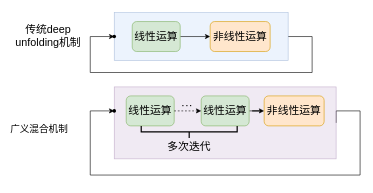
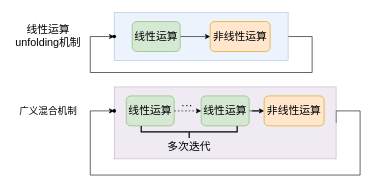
node "传统deep unfolding机制": label "传统deep unfolding机制" -> "线性运算 unfolding机制"
node "广义混合机制": moved (39, 129) -> (48, 111)
